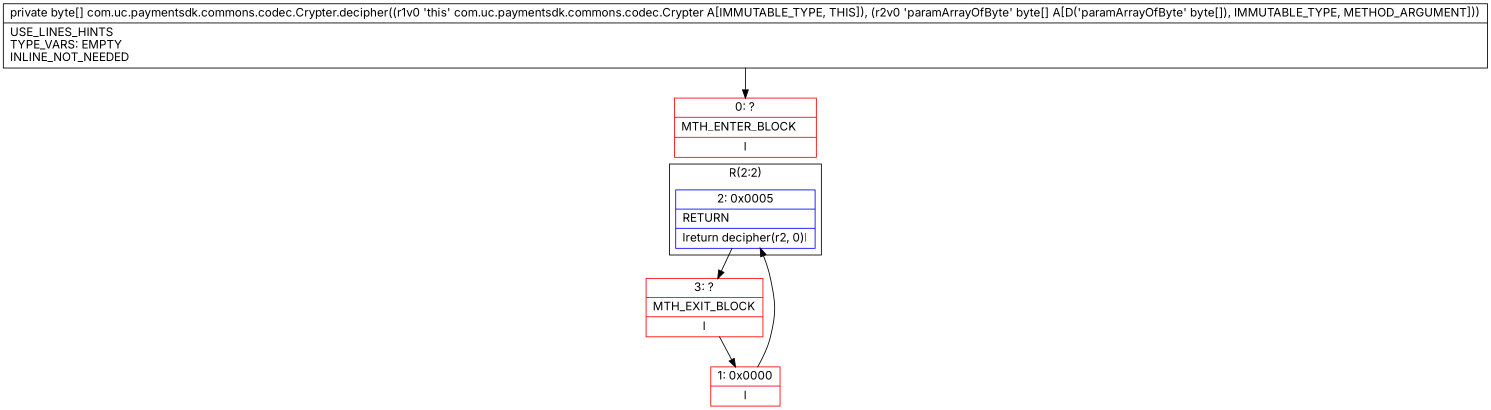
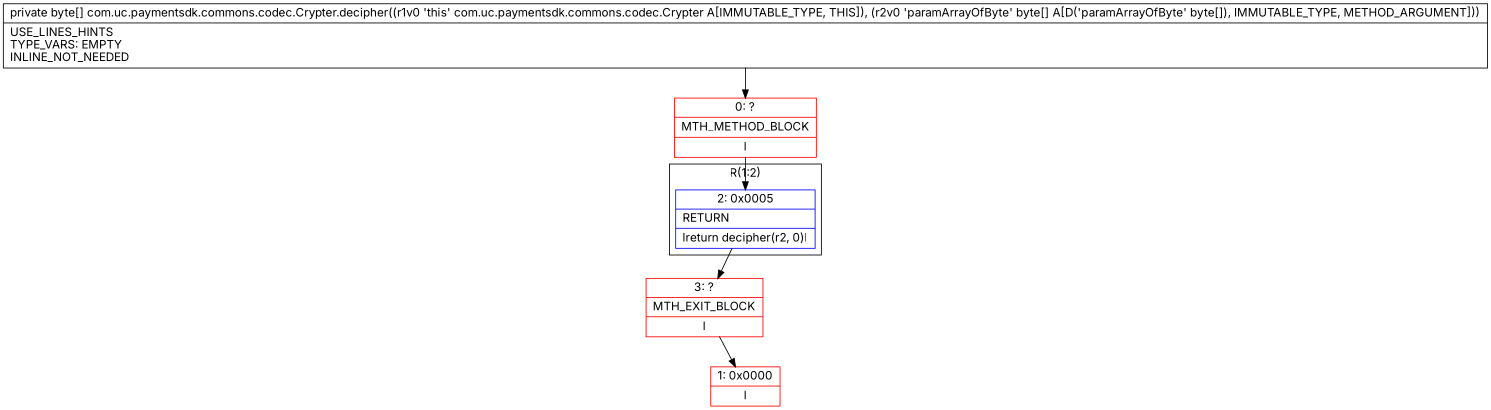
node "0: ?": text "MTH_ENTER_BLOCK" -> "MTH_METHOD_BLOCK"
cluster "R(2:2)": label "R(2:2)" -> "R(1:2)"
edge "1: 0x0000" -> "2: 0x0005": now "0: ?" -> "2: 0x0005"
